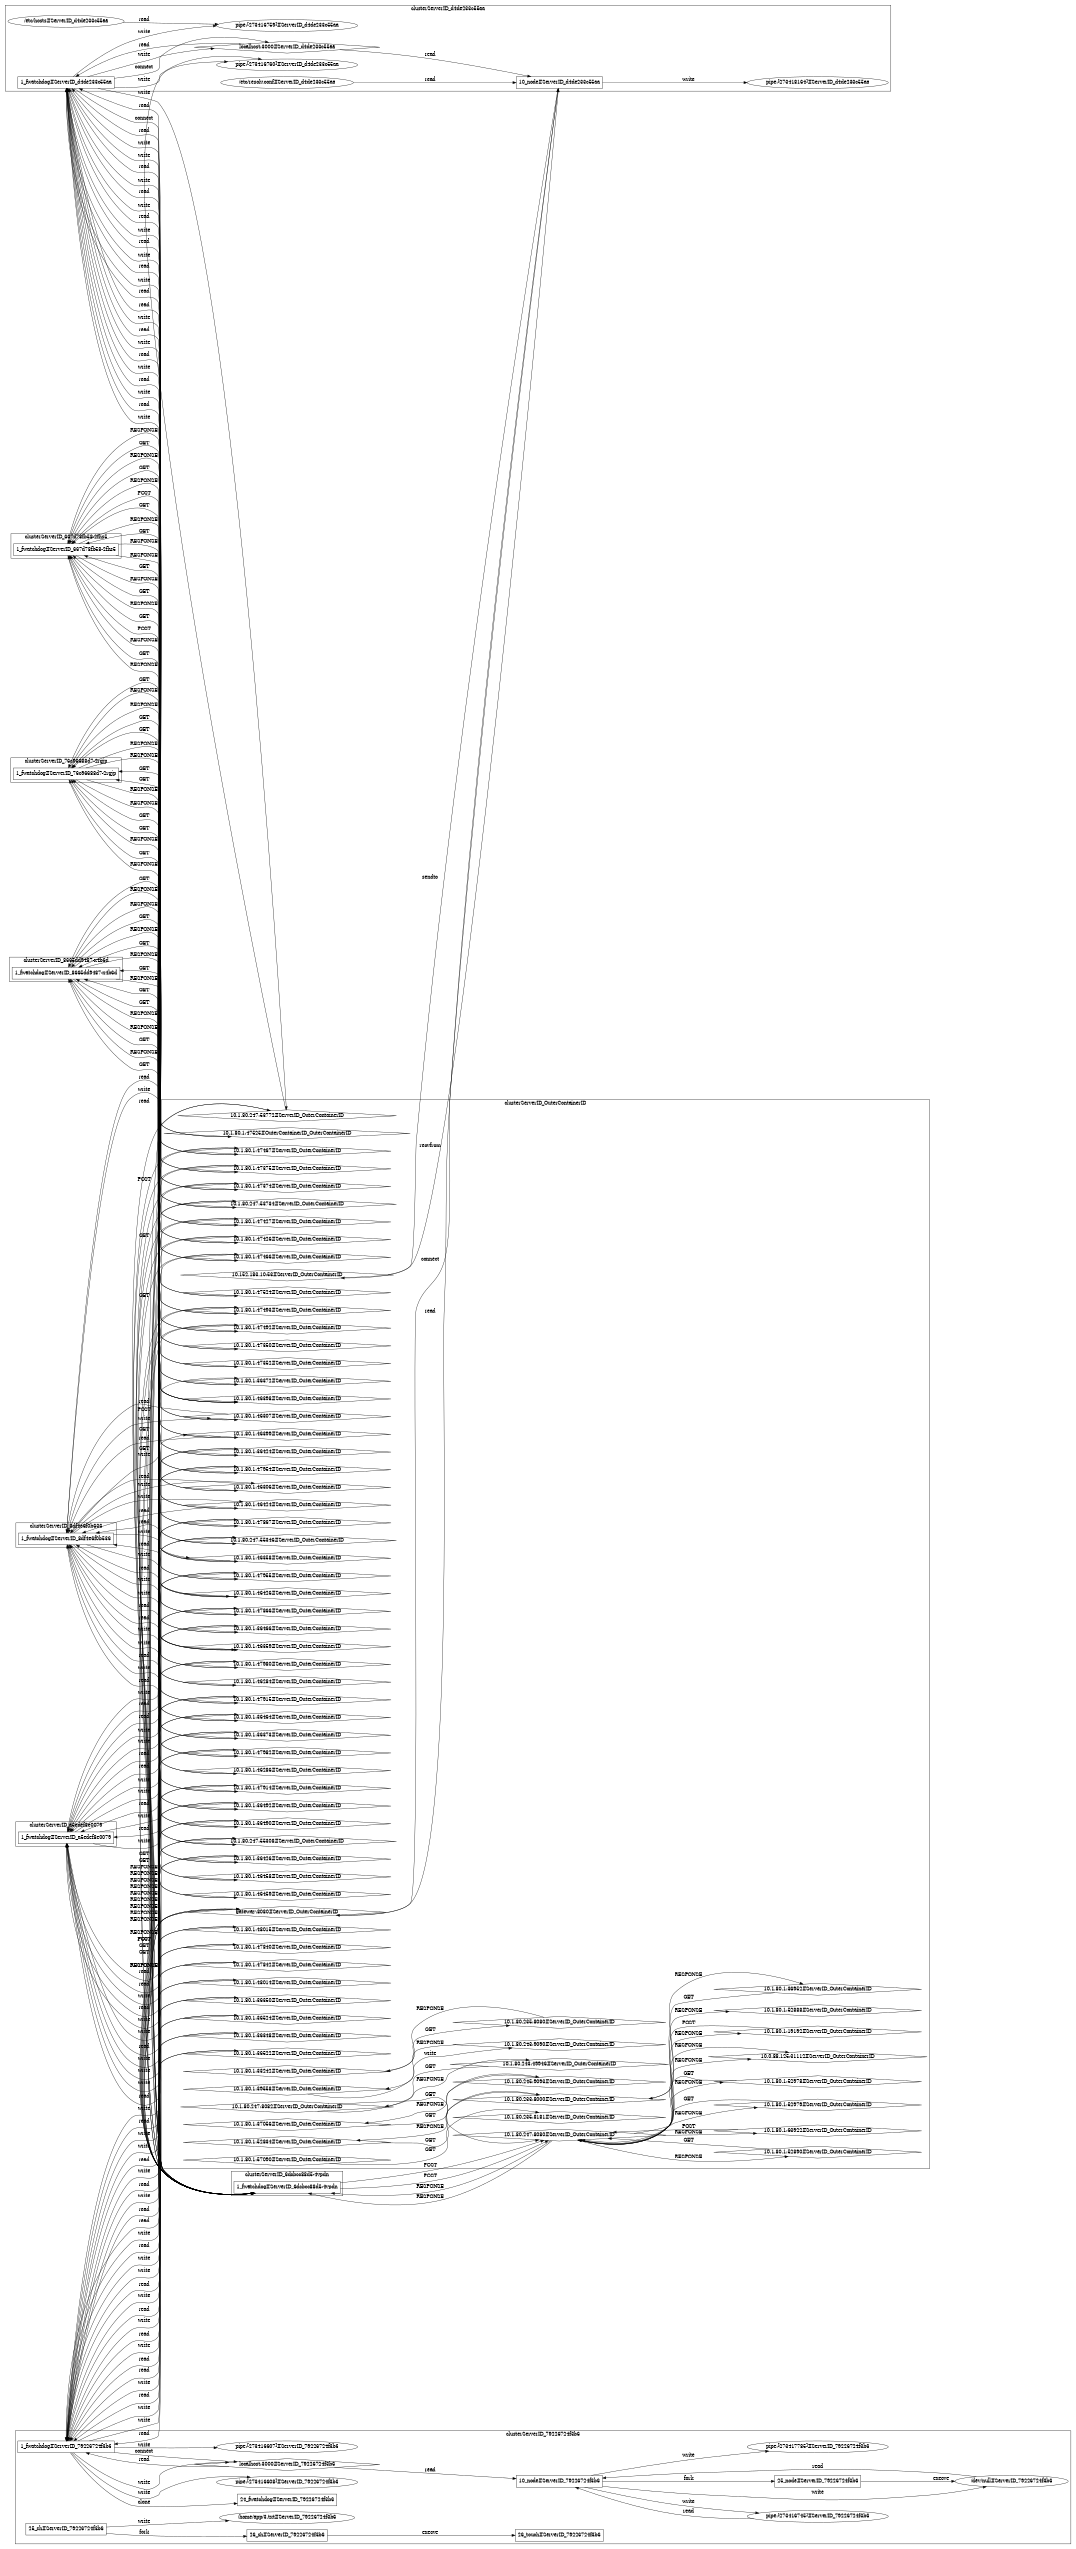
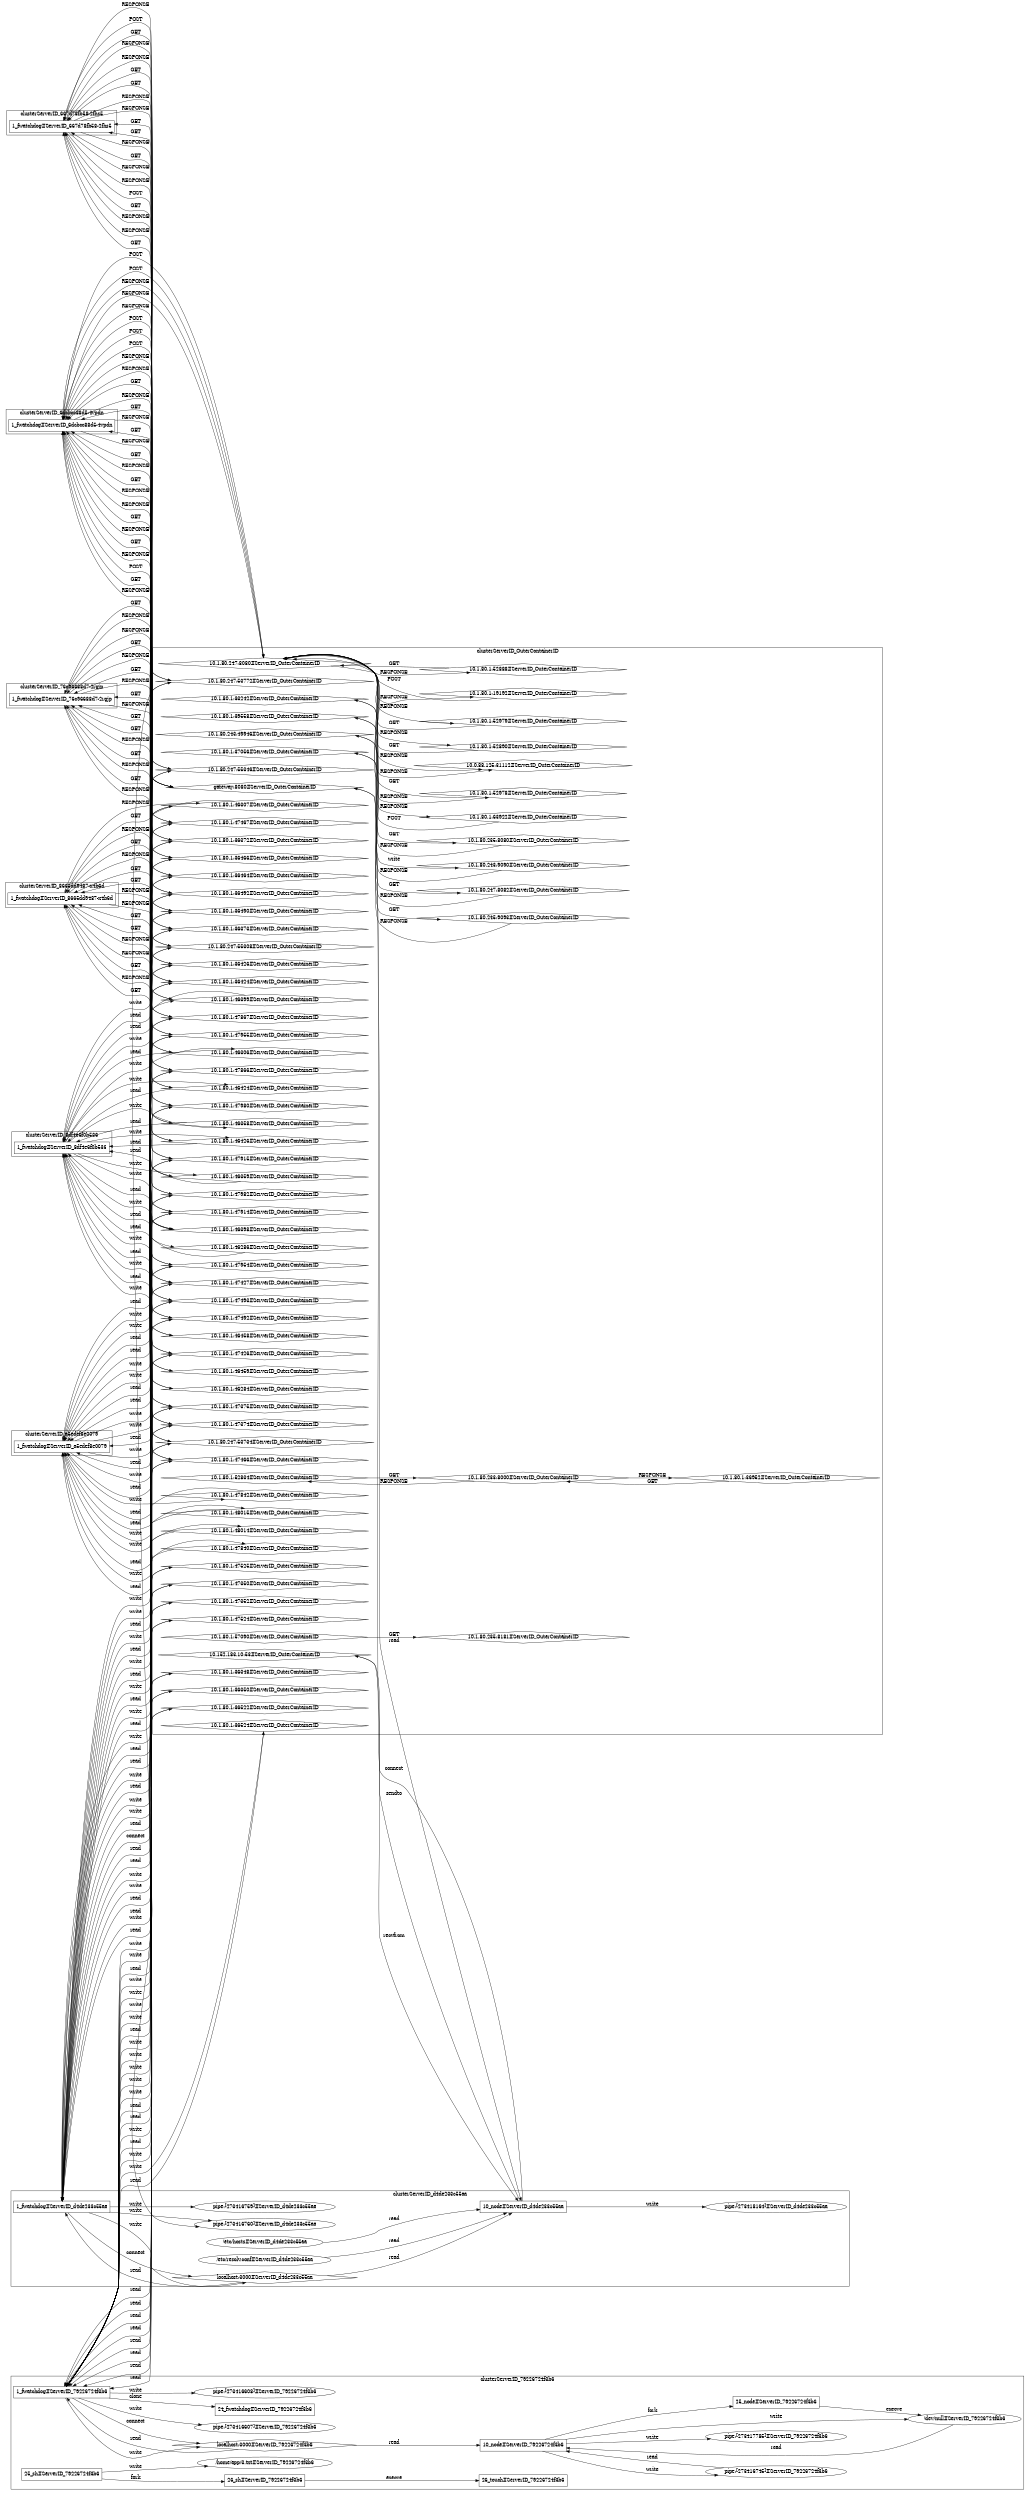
edge "/etc/hosts#ServerID_d4de233c55aa" -> "pipe:[273416759]#ServerID_d4de233c55aa": now "/etc/hosts#ServerID_d4de233c55aa" -> "10_node#ServerID_d4de233c55aa"
node "10.1.80.1:47525#OuterContainerID_OuterContainerID": label "10.1.80.1:47525#OuterContainerID_OuterContainerID" -> "10.1.80.1:47525#ServerID_OuterContainerID"
cluster "clusterServerID_8df4e6f0b636": label "clusterServerID_8df4e6f0b636" -> "clusterServerID_8df4e6f0b536"
edge "10.1.80.1:36372#ServerID_OuterContainerID" -> "1_fwatchdog#ServerID_79226724f3b6": added, label "read"
edge "10.1.80.1:47842#ServerID_OuterContainerID" -> "1_fwatchdog#ServerID_a5edef8e0079": label "write" -> "read"
edge "10.1.80.247:8082#ServerID_OuterContainerID" -> "10.1.80.247:8080#ServerID_OuterContainerID": now "10.1.80.1:52888#ServerID_OuterContainerID" -> "10.1.80.247:8080#ServerID_OuterContainerID"
